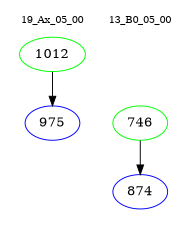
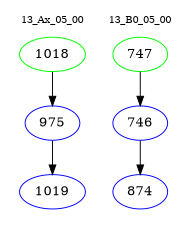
cluster "19_Ax_05_00": label "19_Ax_05_00" -> "13_Ax_05_00"
node "1012": label "1012" -> "1018"
node "747": added
node "746": color green -> blue
node "1019": added
